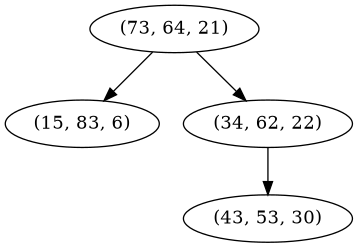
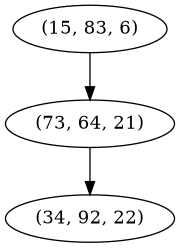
edge "(73, 64, 21)" -> "(15, 83, 6)": reversed
node "(34, 62, 22)": label "(34, 62, 22)" -> "(34, 92, 22)"
node "(43, 53, 30)": removed
